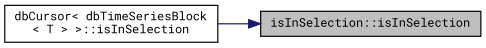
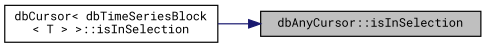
node "isInSelection::isInSelection": label "isInSelection::isInSelection" -> "dbAnyCursor::isInSelection"
